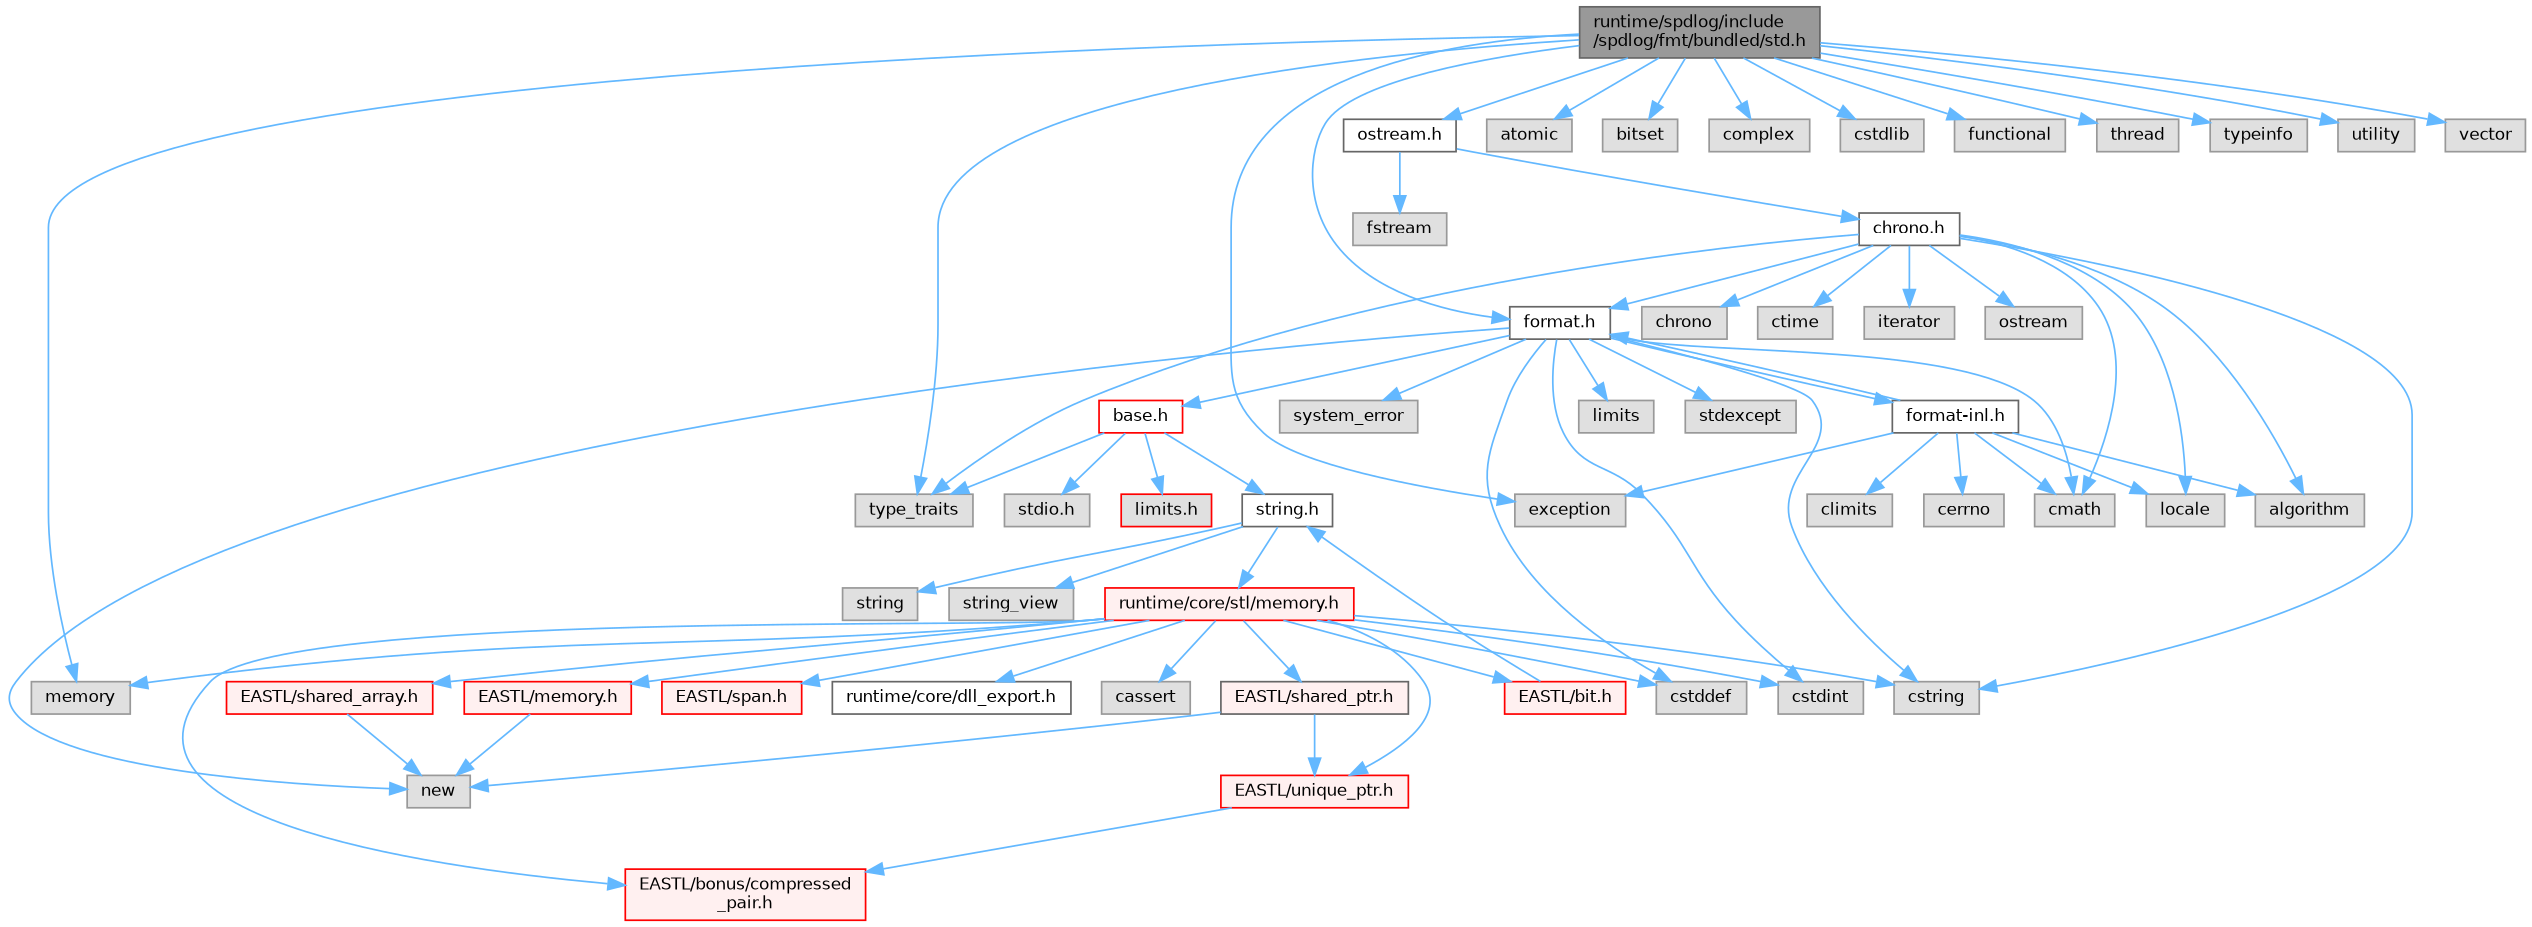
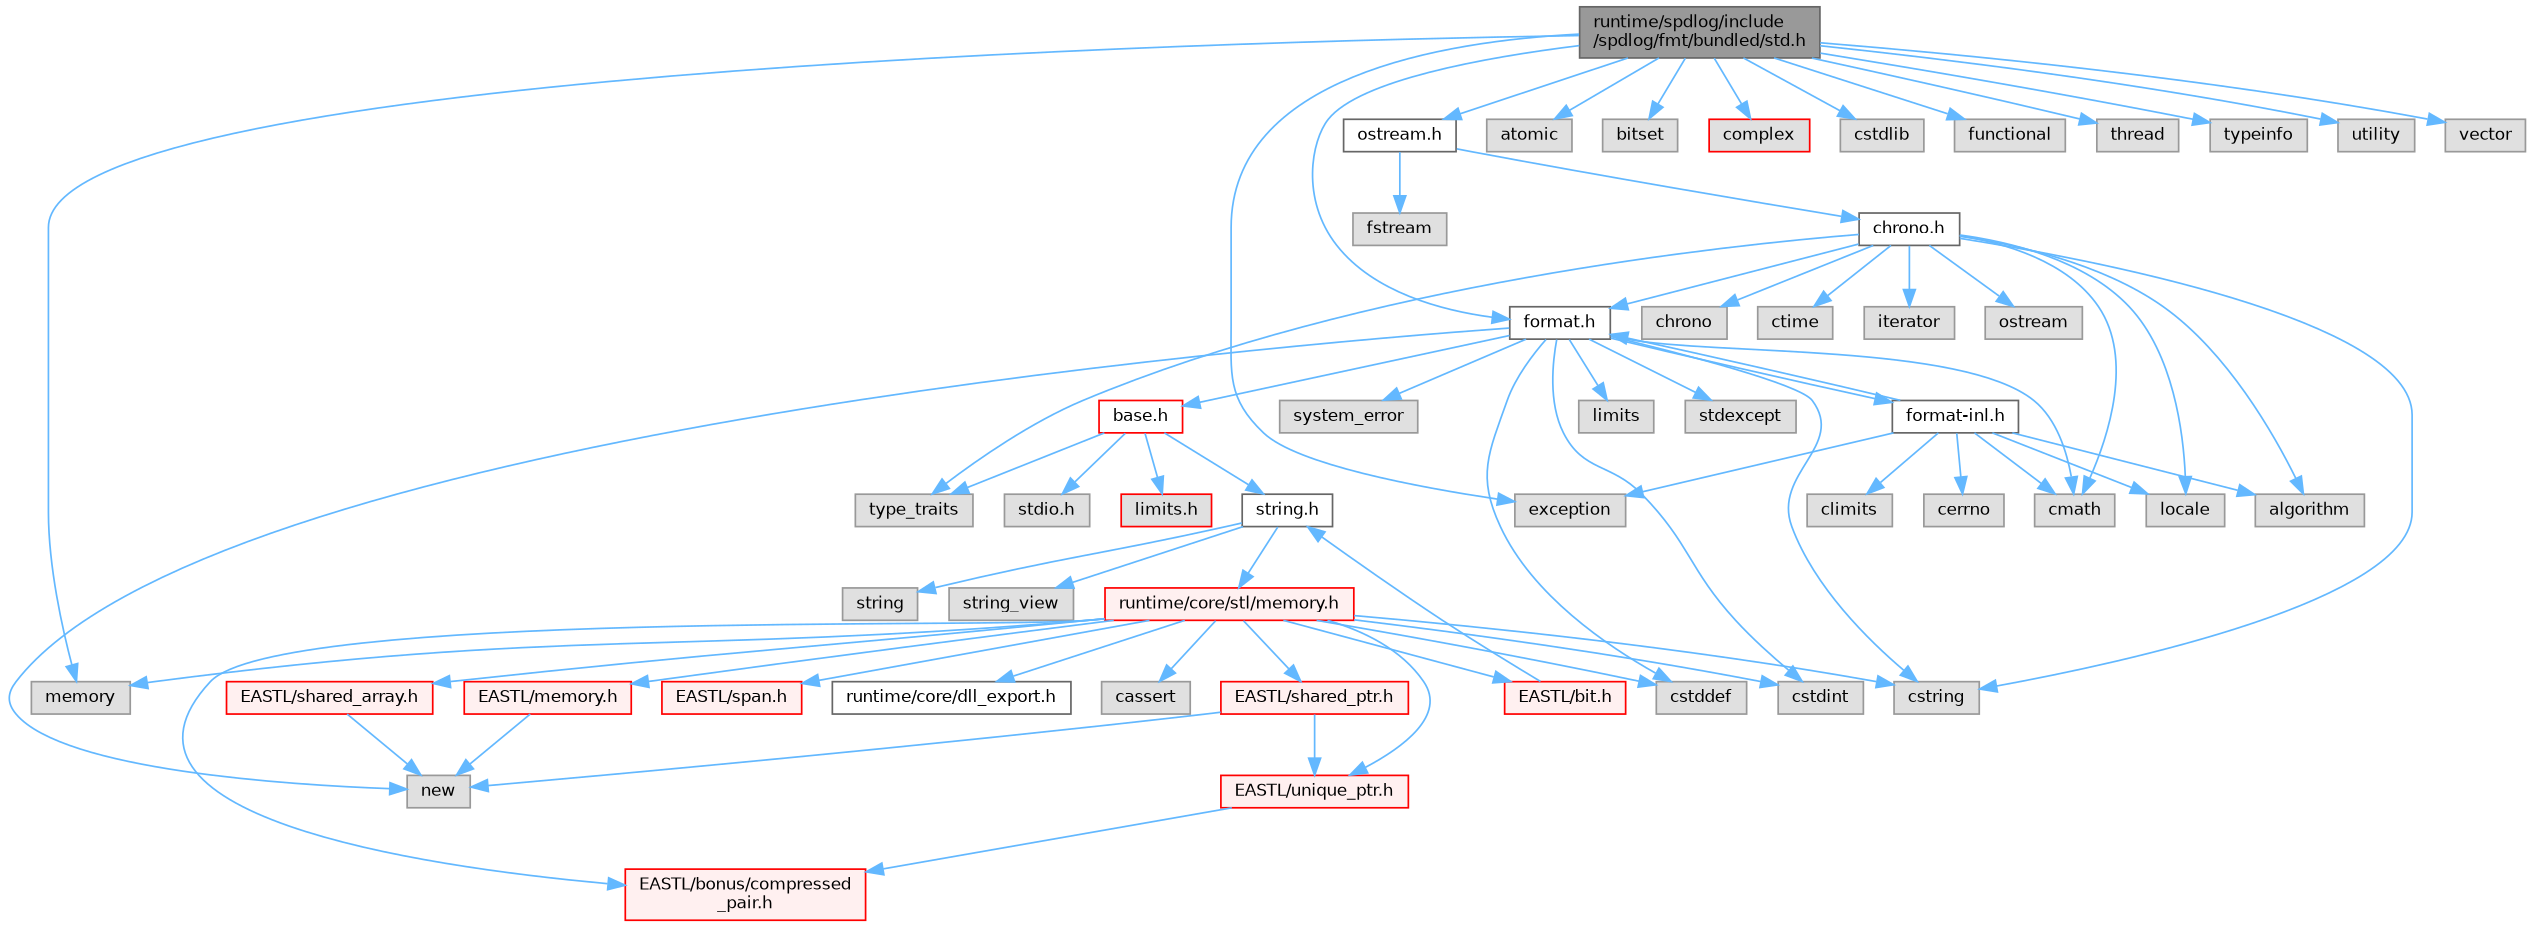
edge "runtime/spdlog/include /spdlog/fmt/bundled/std.h" -> "type_traits": removed
node "complex": color grey60 -> red
node "EASTL/shared_ptr.h": color grey40 -> red
